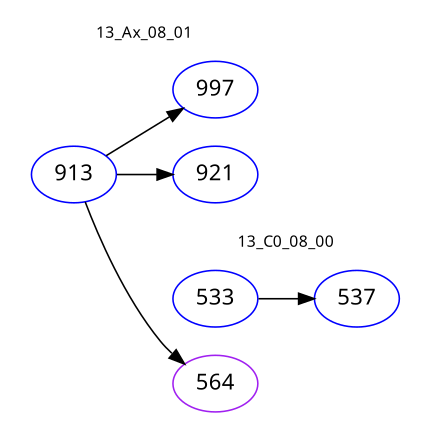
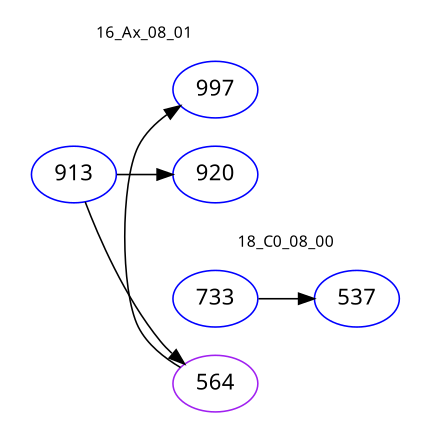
cluster "13_Ax_08_01": label "13_Ax_08_01" -> "16_Ax_08_01"
edge "913" -> "997": now "564" -> "997"
node "921": label "921" -> "920"
cluster "13_C0_08_00": label "13_C0_08_00" -> "18_C0_08_00"
node "533": label "533" -> "733"
